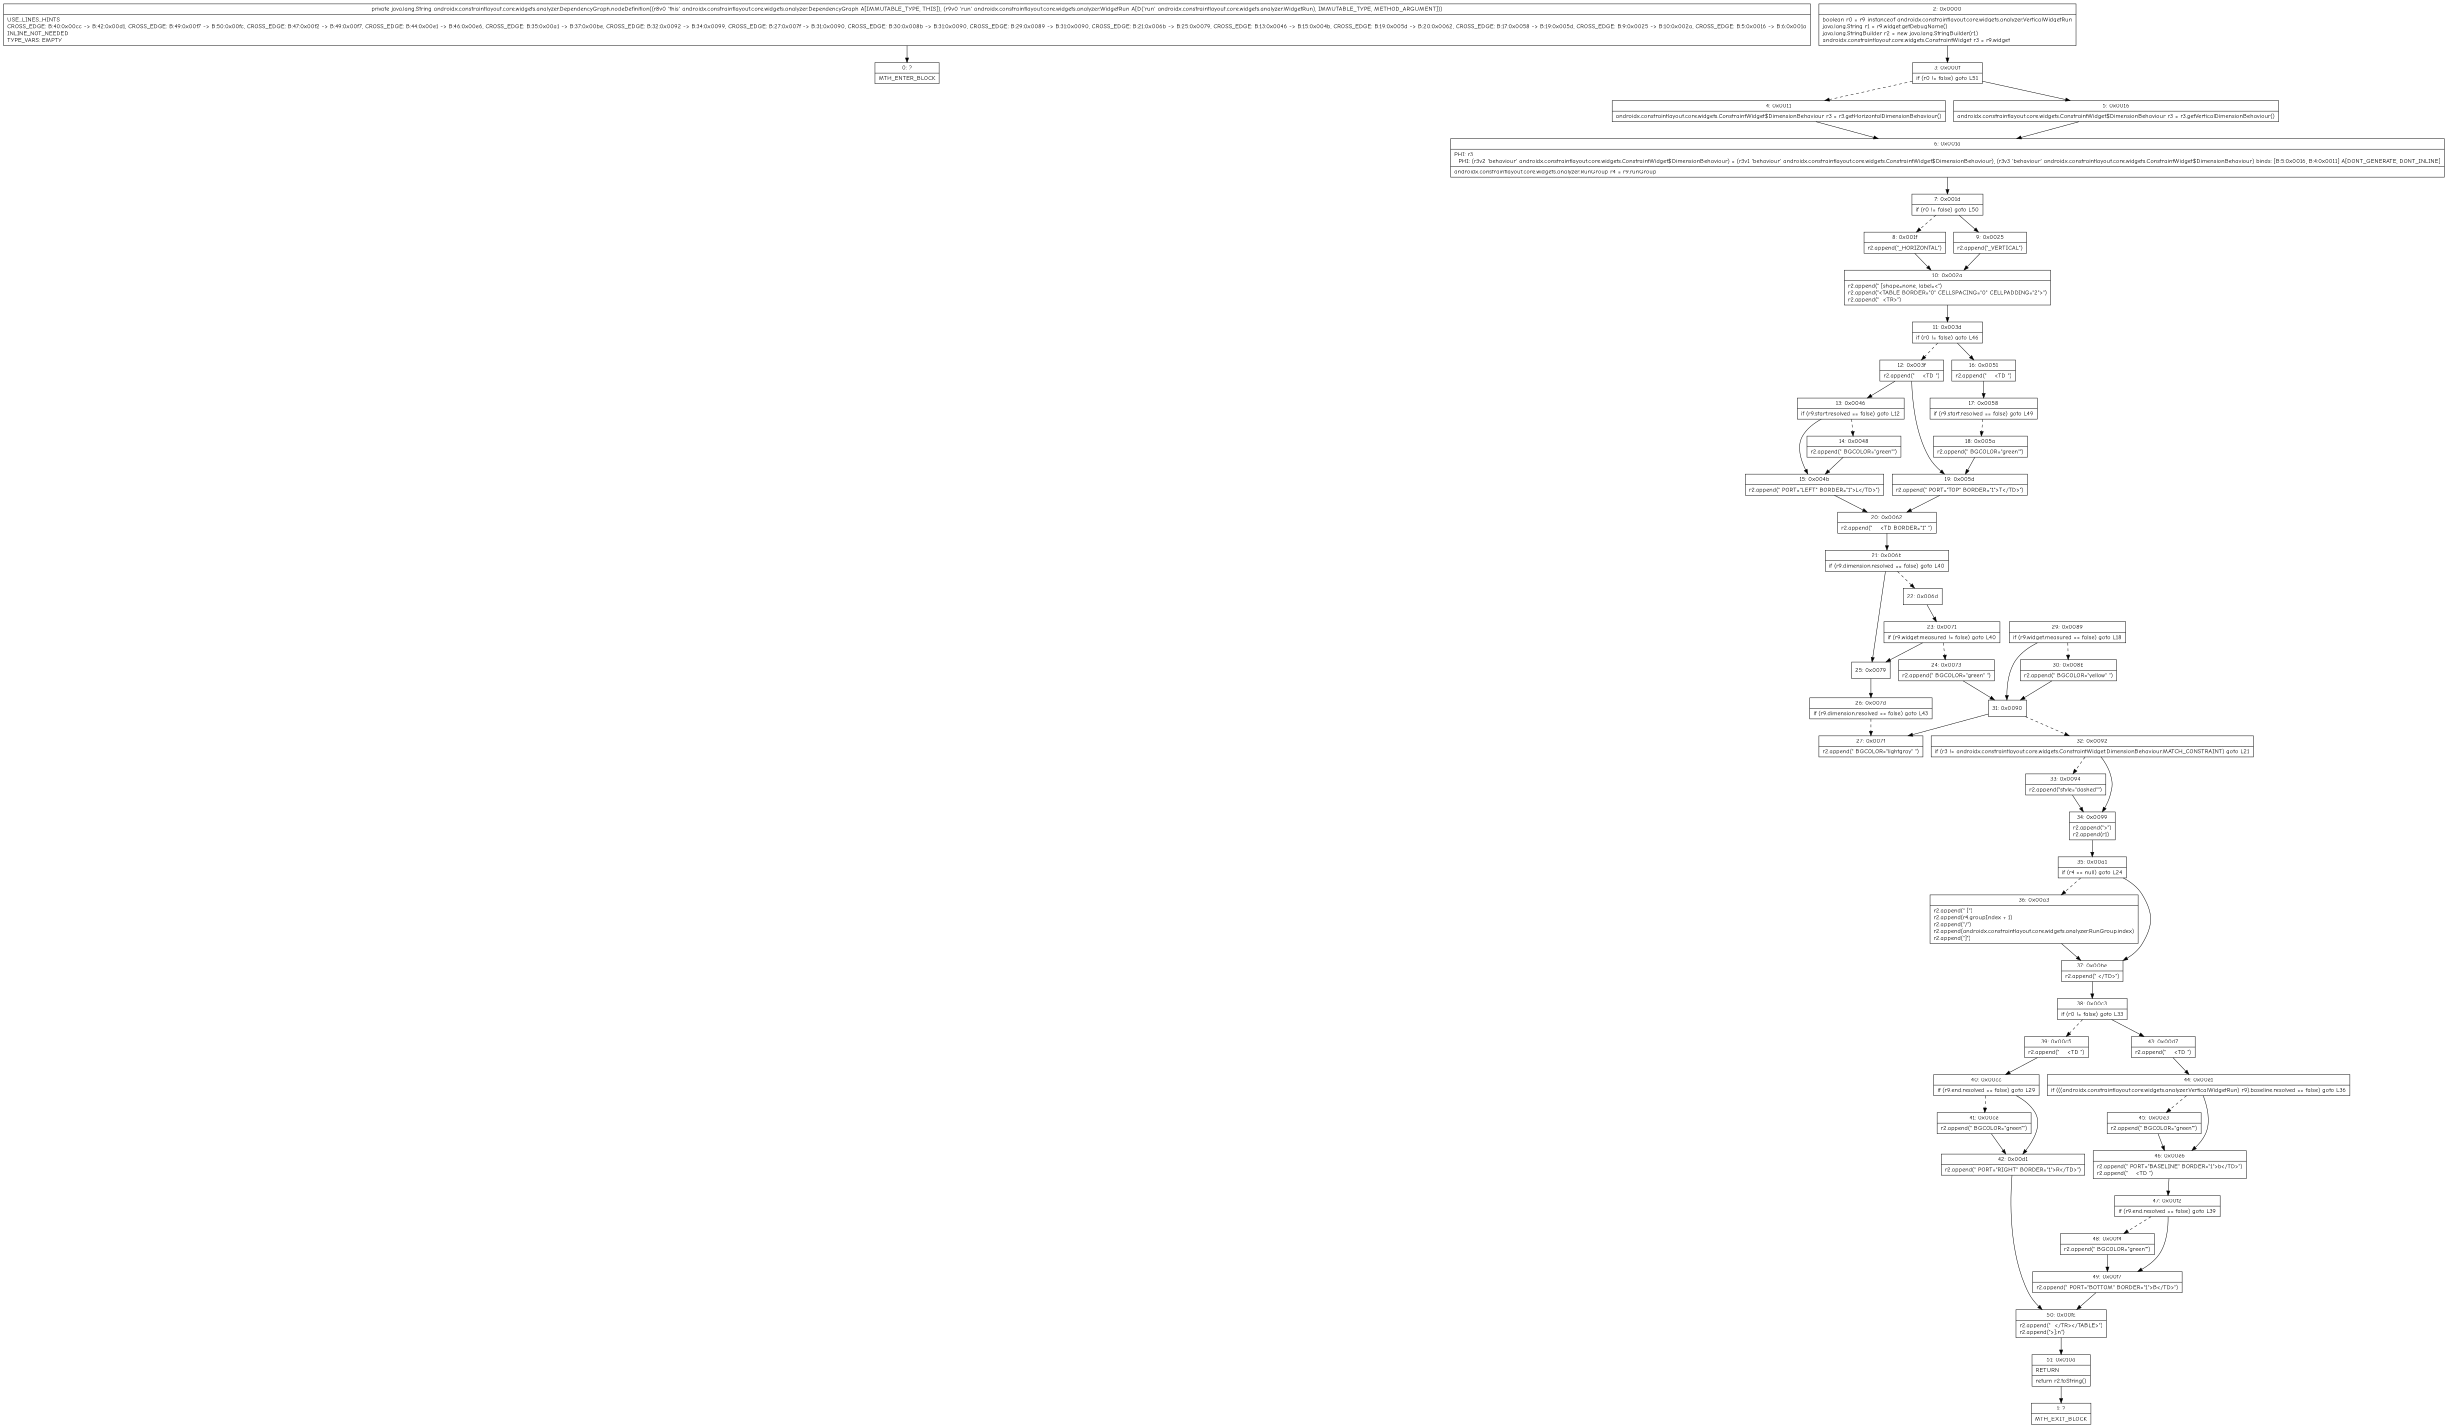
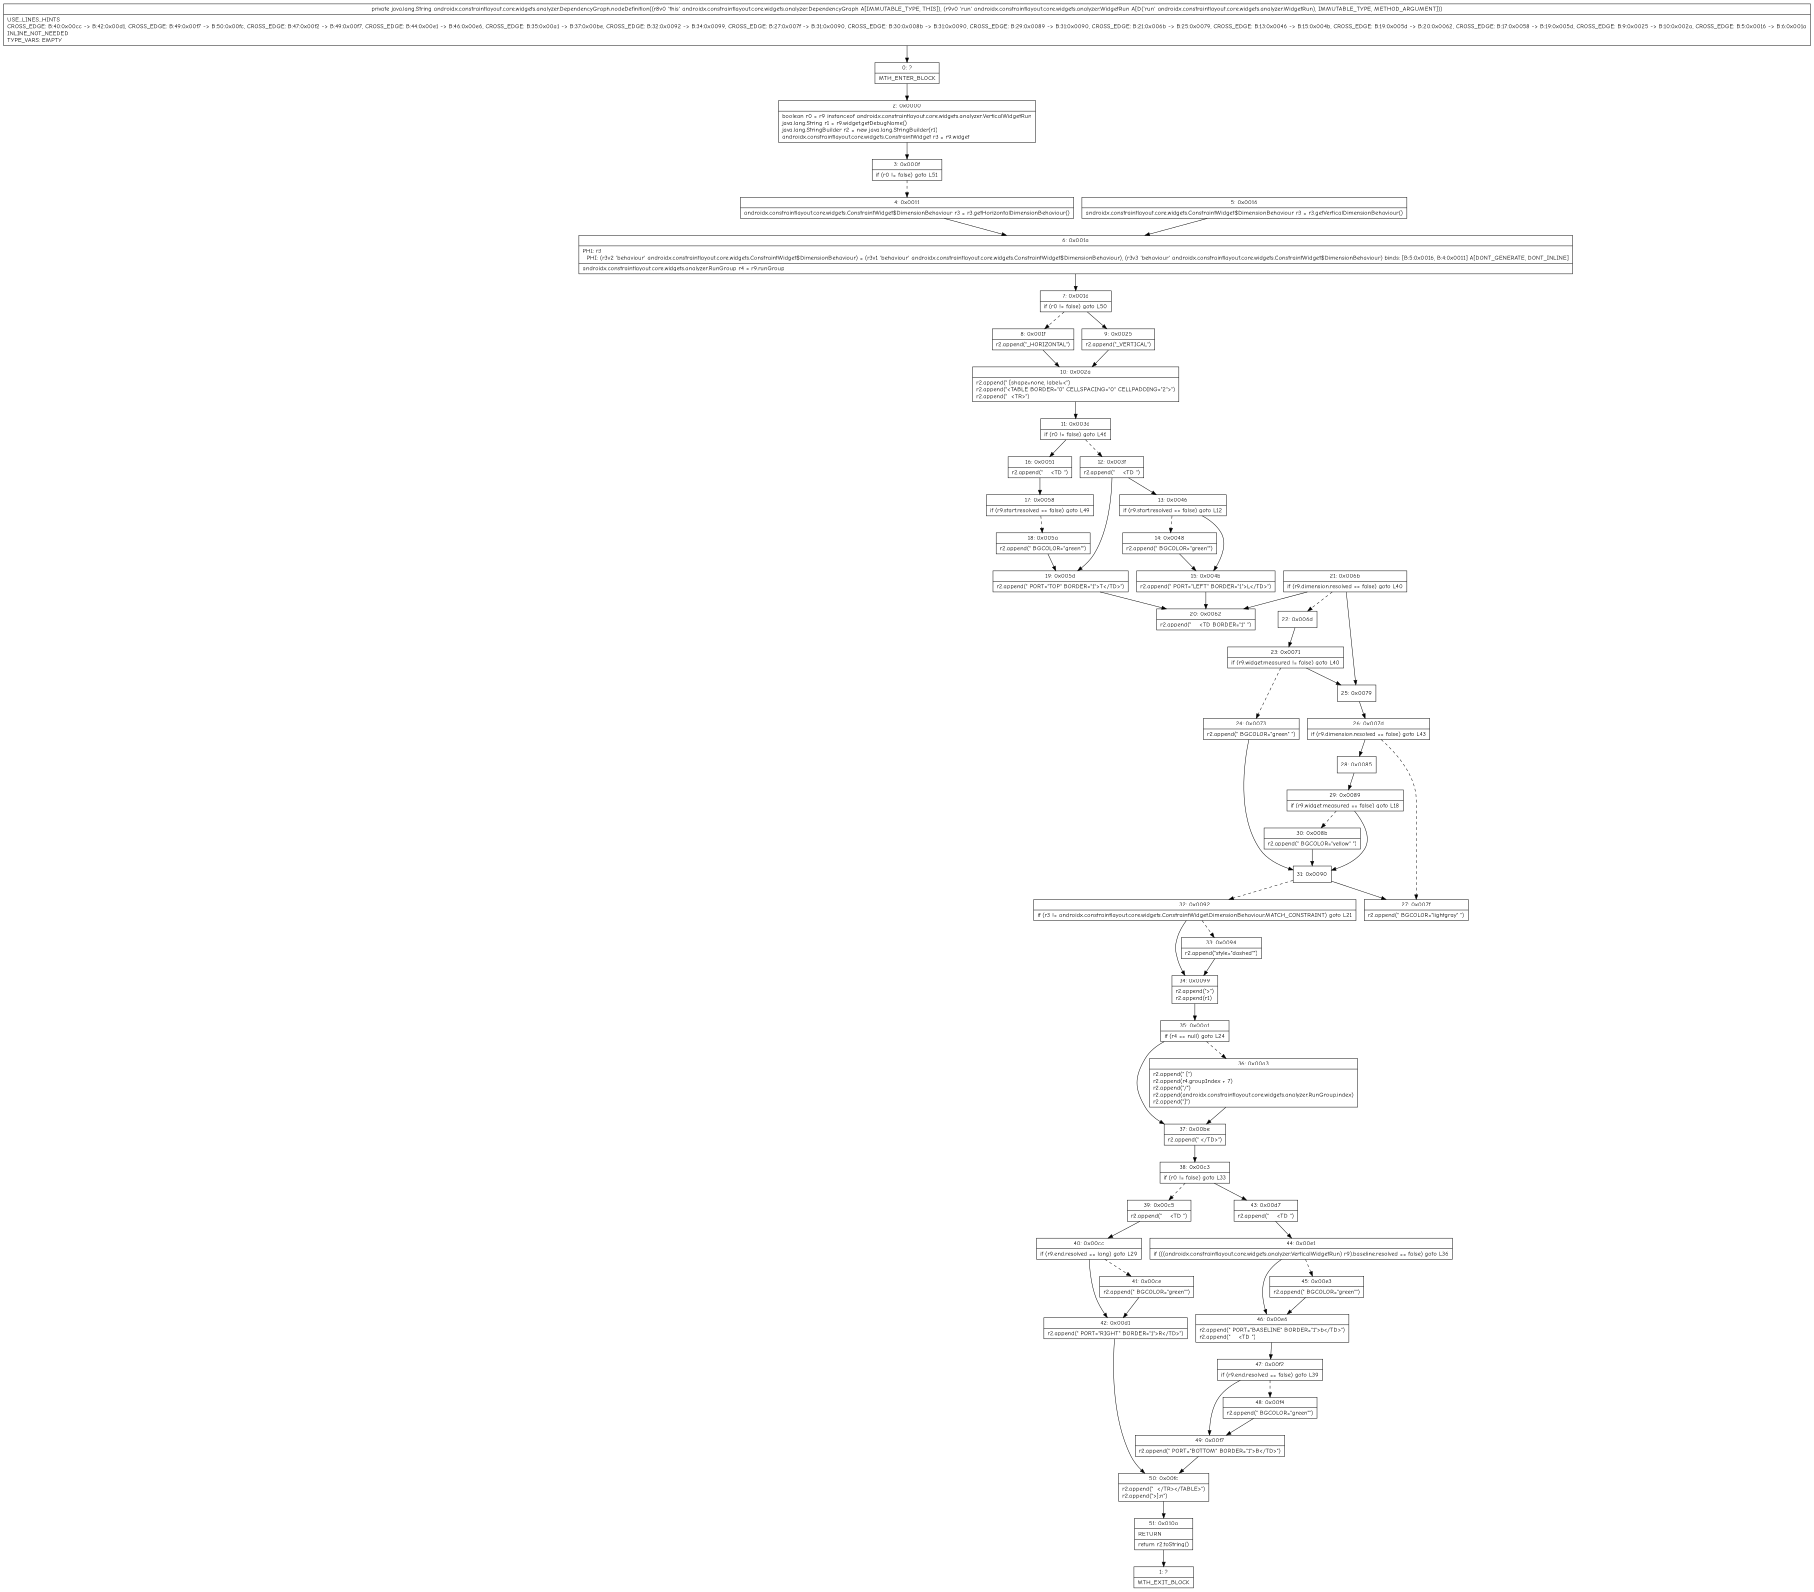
edge "0: ?" -> "2: 0x0000": added
edge "3: 0x000f" -> "5: 0x0016": removed
edge "20: 0x0062" -> "21: 0x006b": reversed
node "28: 0x0085": added
node "36: 0x00a3": text "r2.append(r4.groupIndex + 1)" -> "r2.append(r4.groupIndex + 7)"
node "40: 0x00cc": text "if (r9.end.resolved == false) goto L29" -> "if (r9.end.resolved == lang) goto L29"
